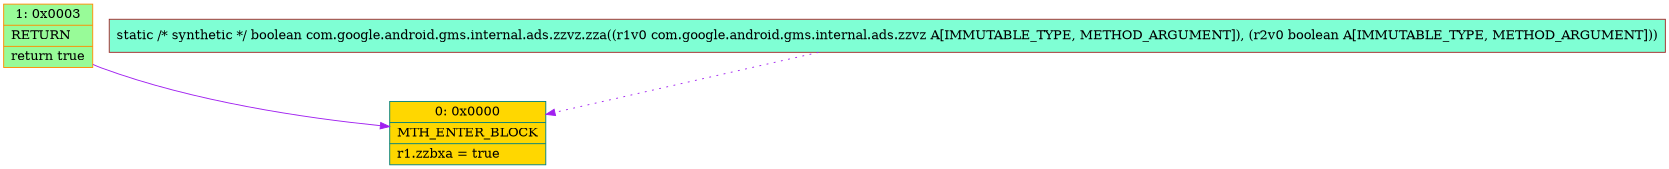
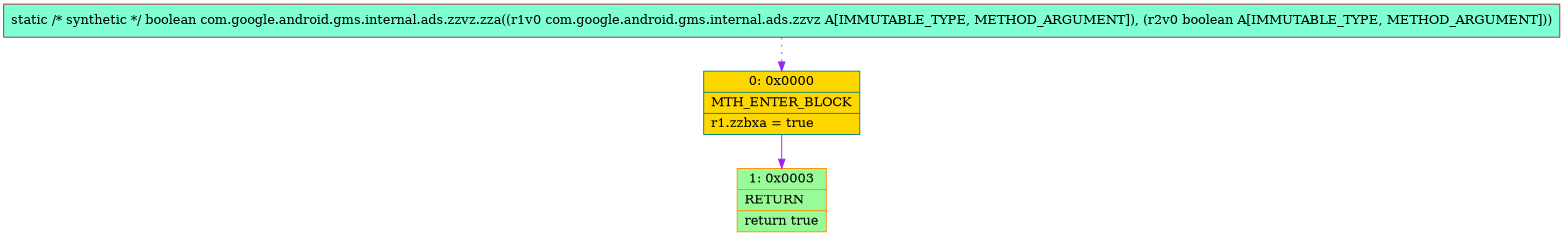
edge "1: 0x0003" -> "0: 0x0000": reversed
